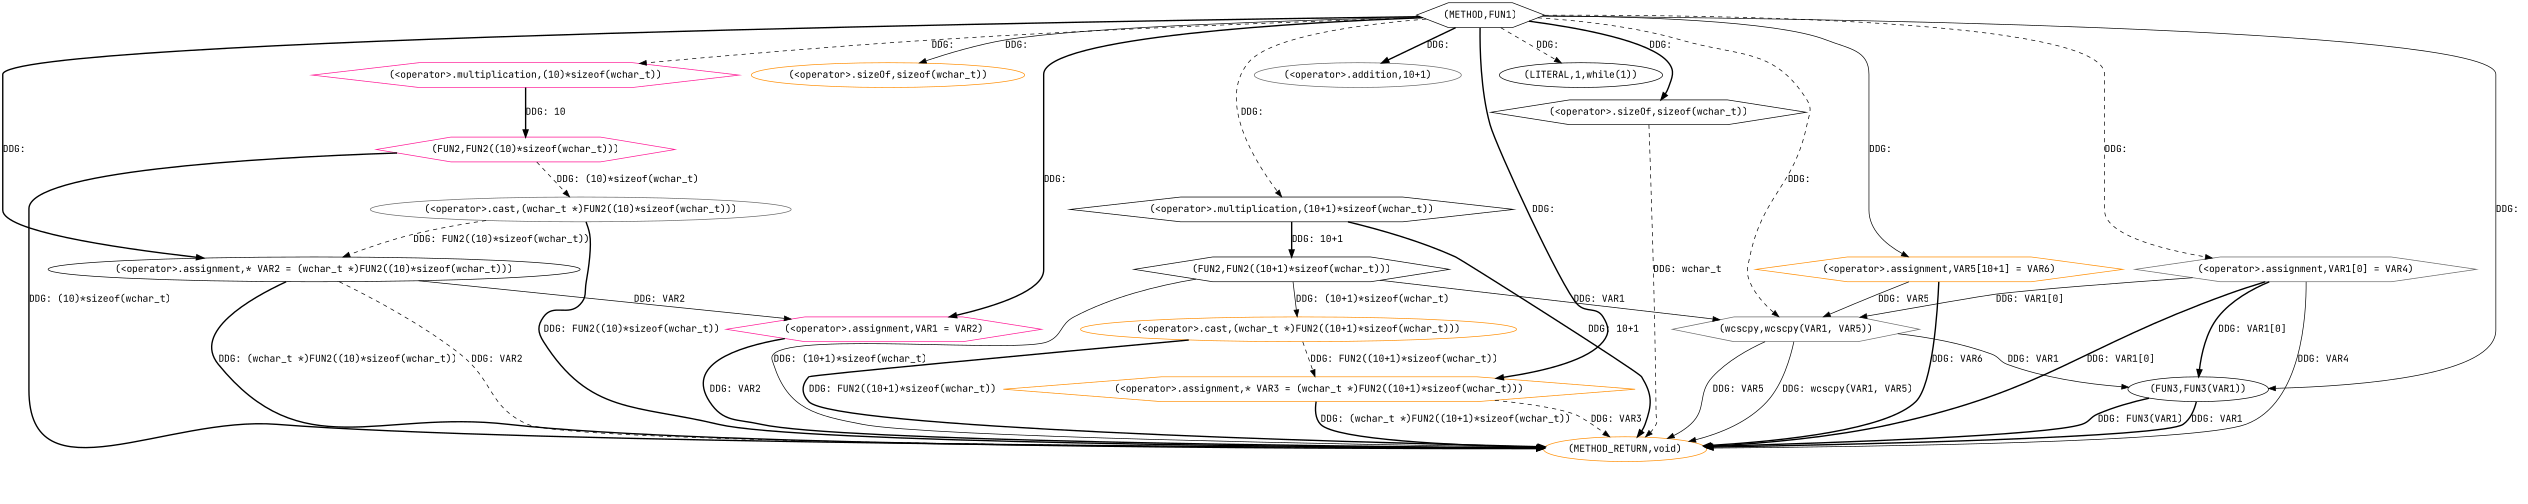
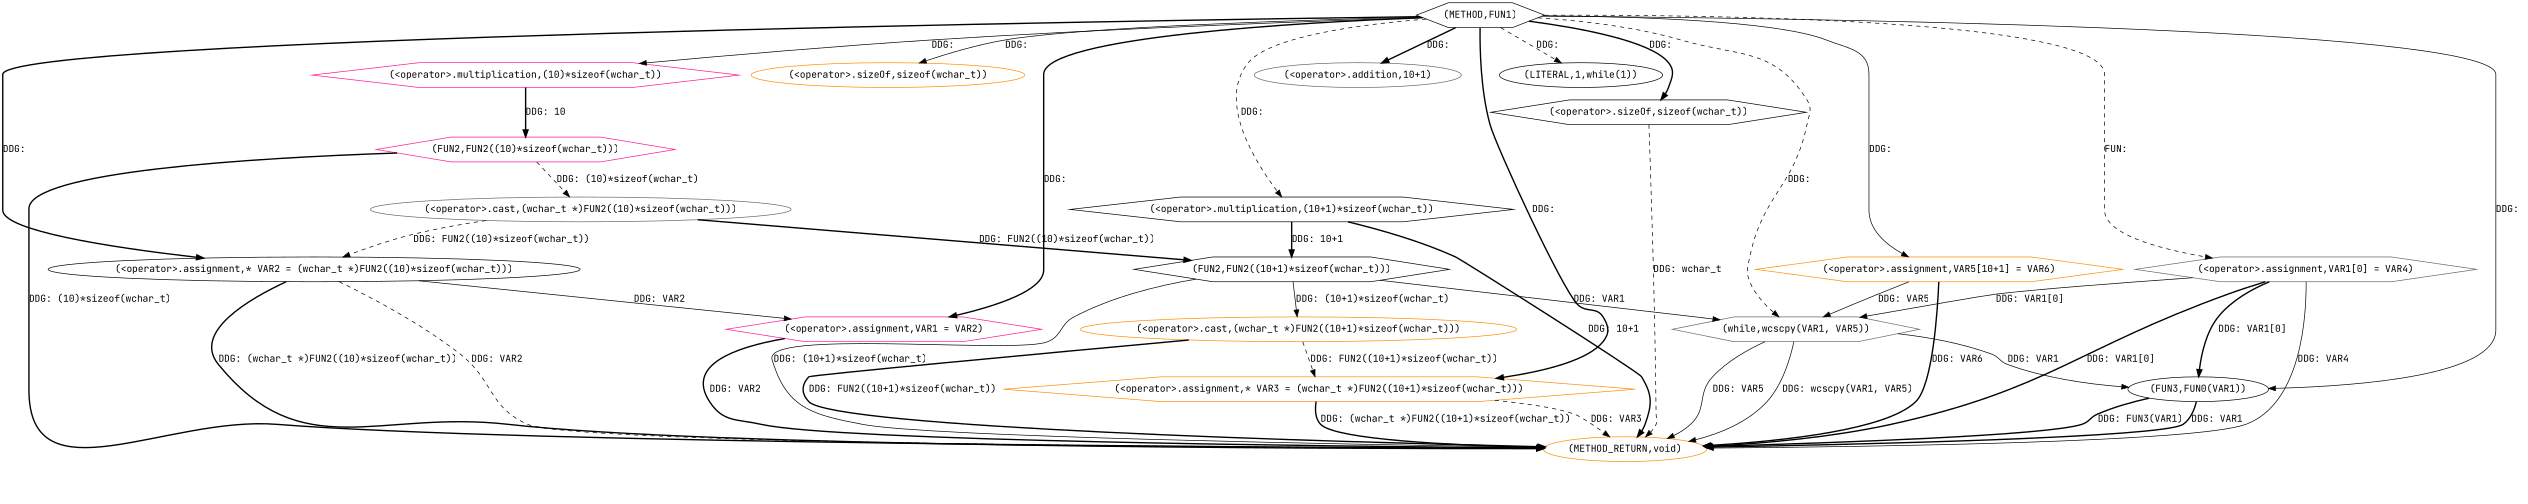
edge "(METHOD,FUN1)" -> "(<operator>.multiplication,(10)*sizeof(wchar_t))": style dashed -> solid
edge "(METHOD,FUN1)" -> "(<operator>.assignment,VAR1[0] = VAR4)": label "DDG: " -> "FUN: "
node "(wcscpy,wcscpy(VAR1, VAR5))": label "(wcscpy,wcscpy(VAR1, VAR5))" -> "(while,wcscpy(VAR1, VAR5))"
node "(FUN3,FUN3(VAR1))": label "(FUN3,FUN3(VAR1))" -> "(FUN3,FUN0(VAR1))"
edge "(<operator>.cast,(wchar_t *)FUN2((10)*sizeof(wchar_t)))" -> "(METHOD_RETURN,void)": now "(<operator>.cast,(wchar_t *)FUN2((10)*sizeof(wchar_t)))" -> "(FUN2,FUN2((10+1)*sizeof(wchar_t)))"
